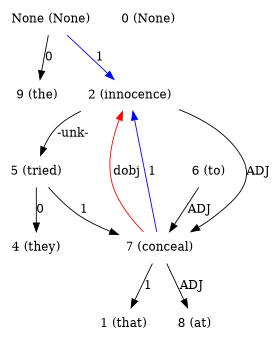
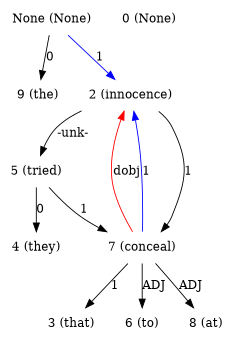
edge "2 (innocence)" -> "7 (conceal)": label "ADJ" -> "1"
edge "6 (to)" -> "7 (conceal)": reversed
node "1 (that)": label "1 (that)" -> "3 (that)"
